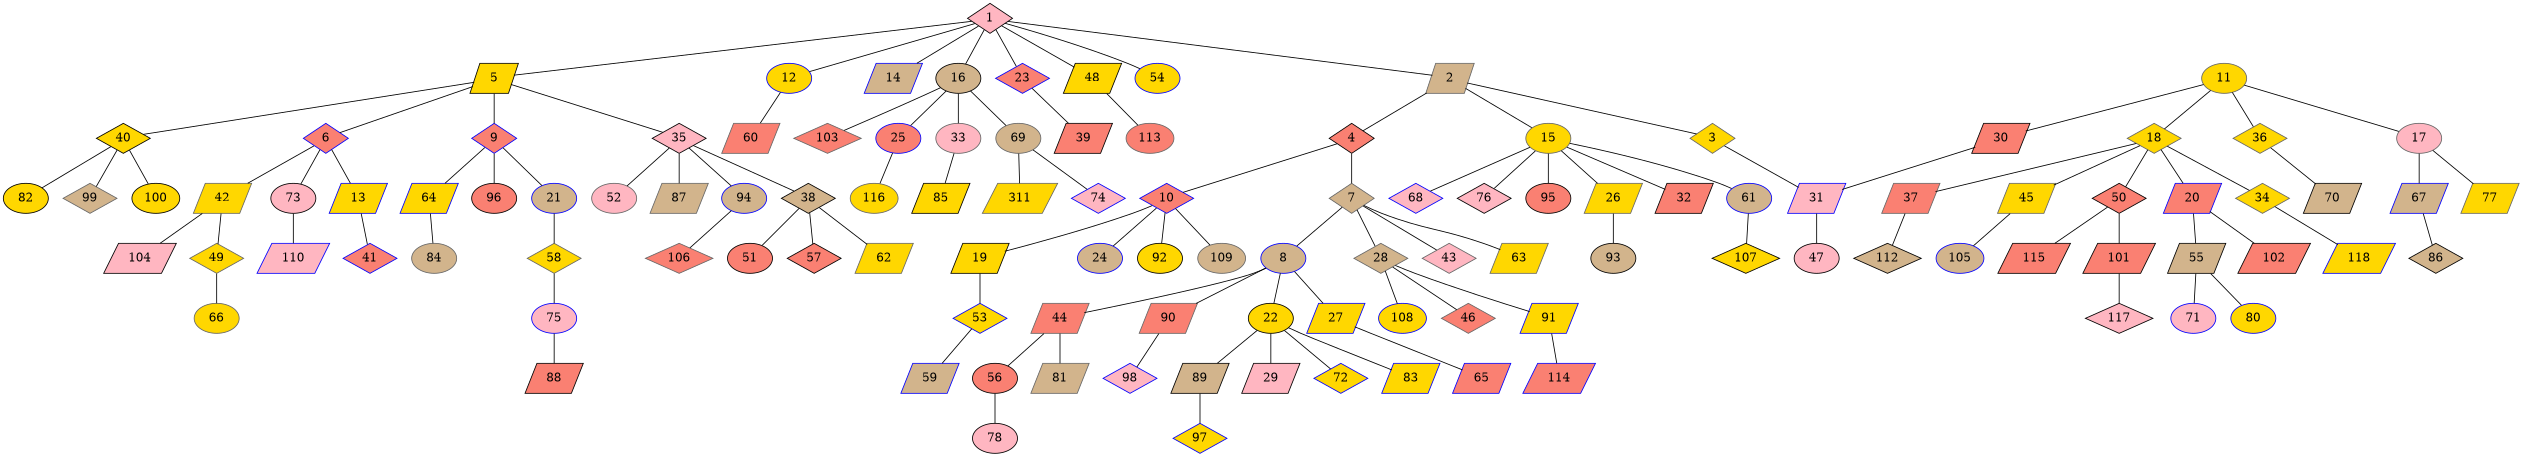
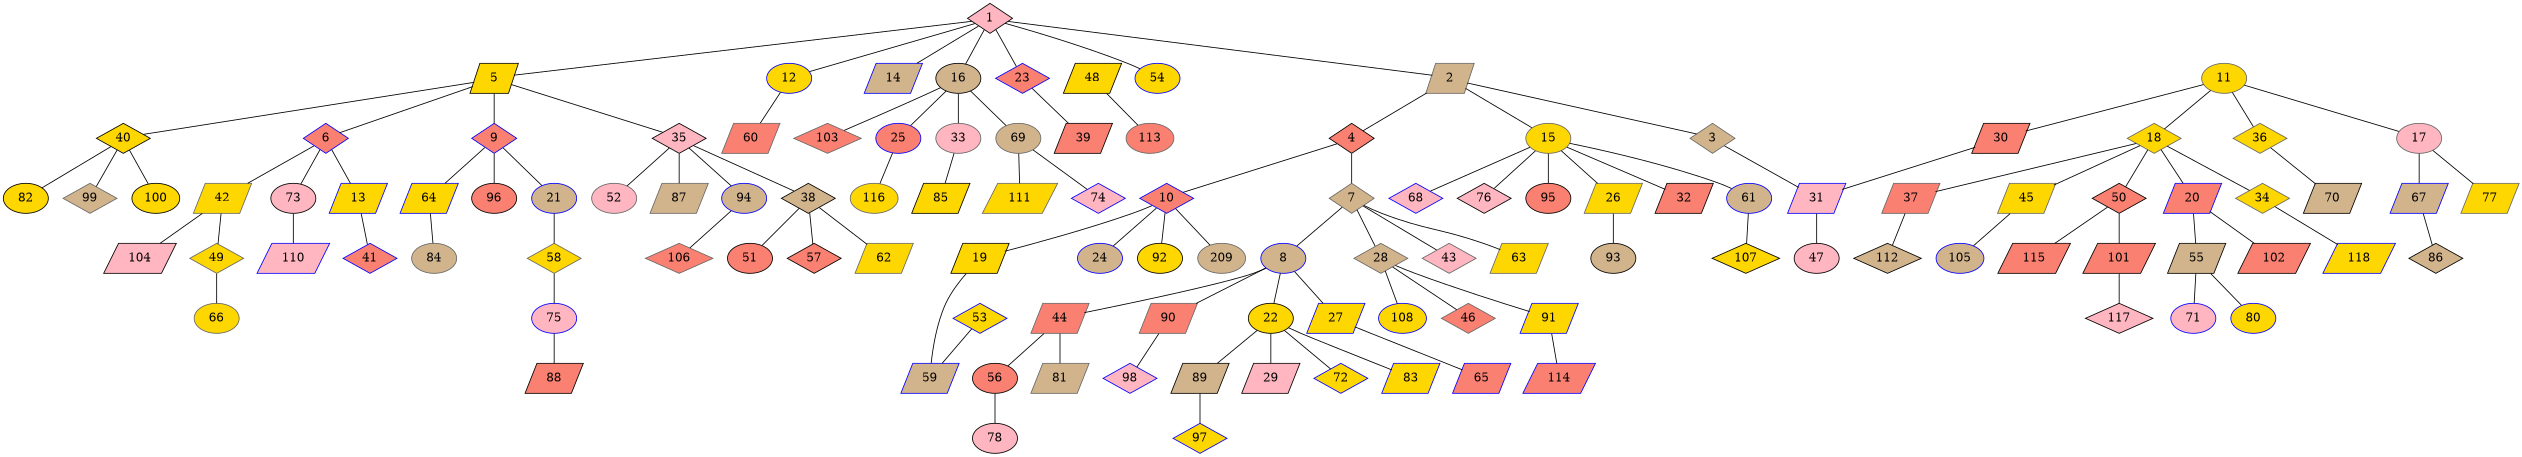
edge "1" -- "48": removed
node "3": fillcolor gold -> tan
node "311": label "311" -> "111"
node "109": label "109" -> "209"
edge "19" -- "53": now "19" -- "59"
